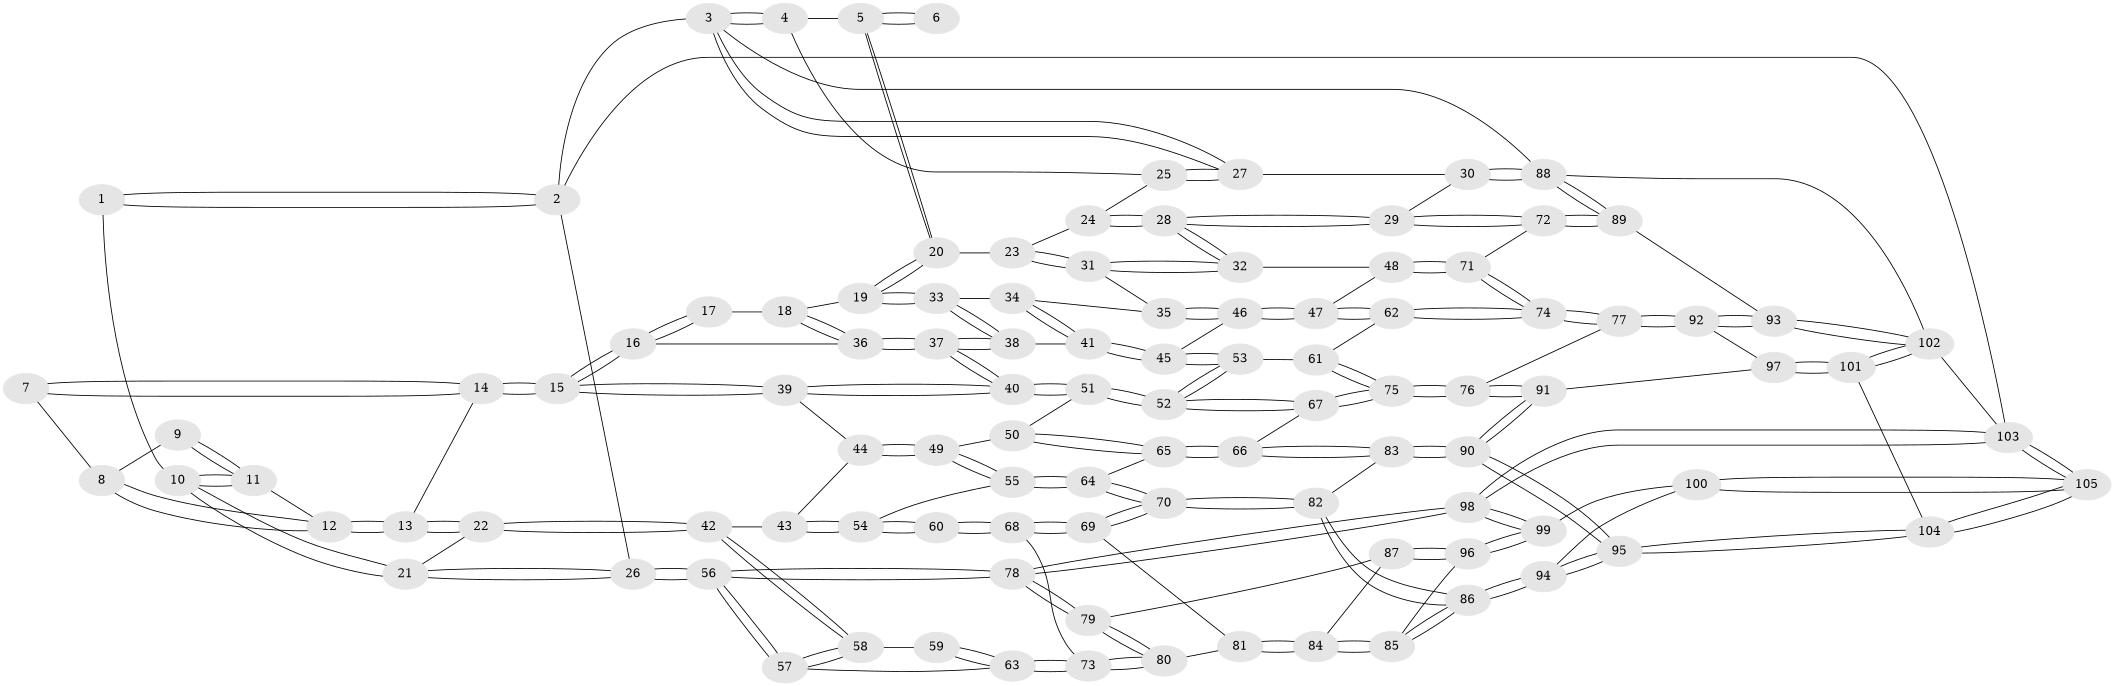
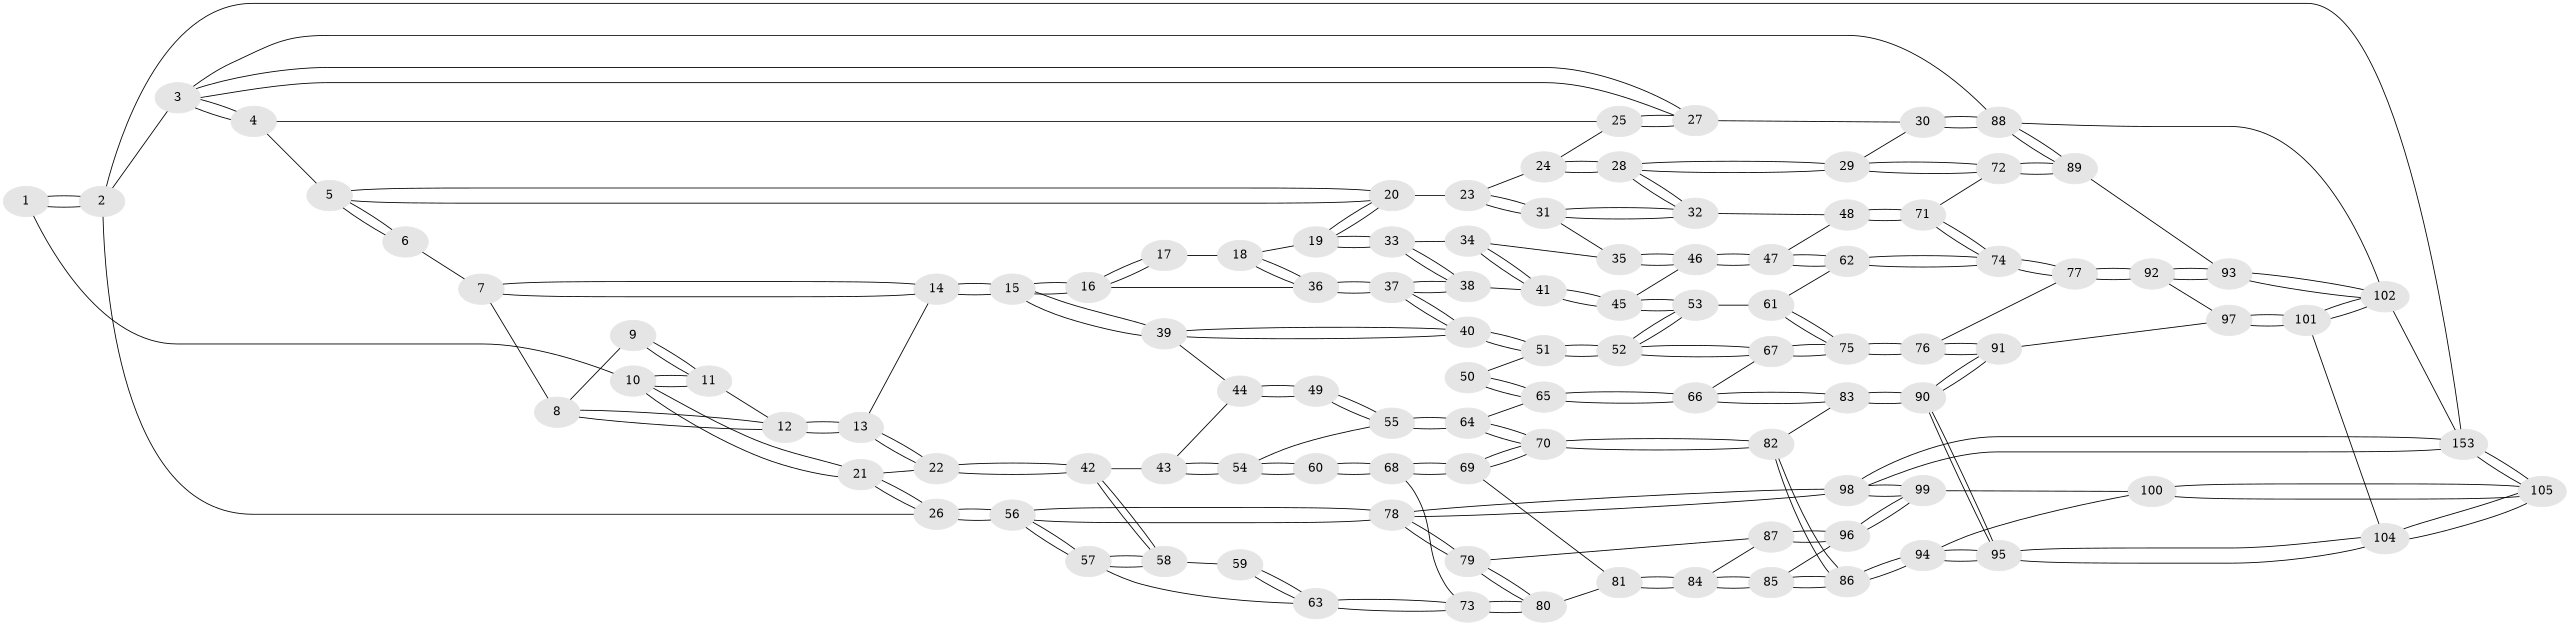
edge "6" -- "7": added
node "103": label "103" -> "153"
edge "50" -- "49": removed
